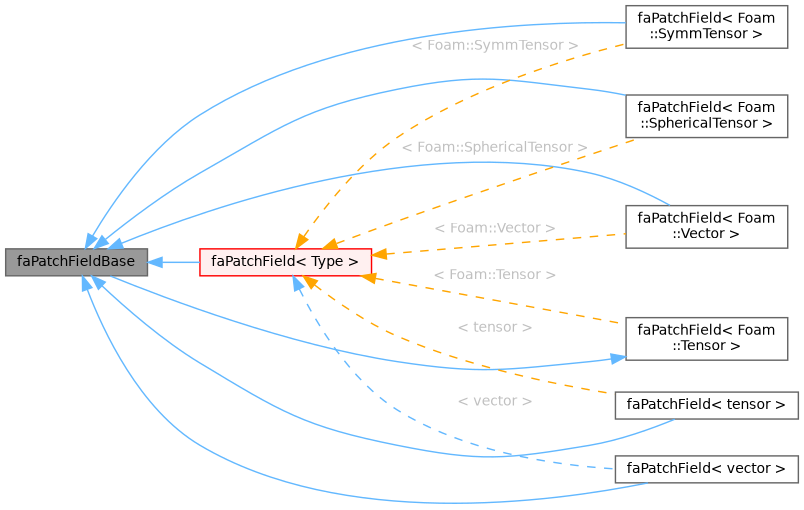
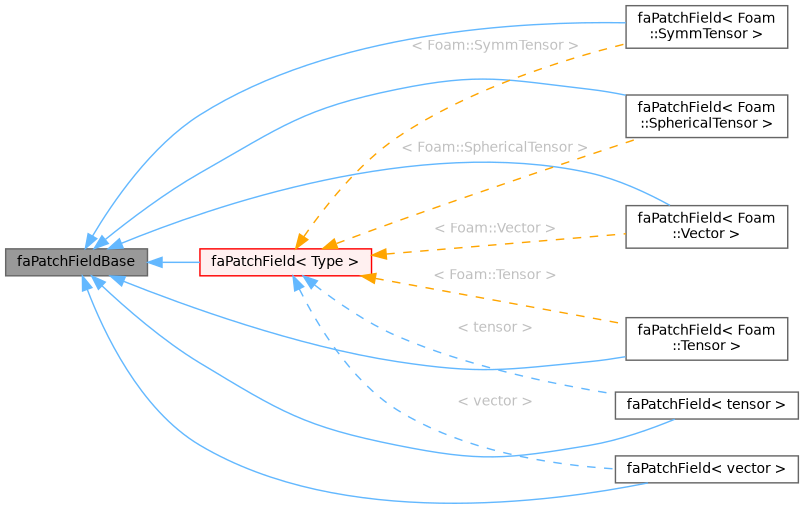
edge "faPatchFieldBase" -> "faPatchField< Foam ::Tensor >": reversed
edge "faPatchField< tensor >" -> "faPatchField< Type >": color orange -> steelblue1
